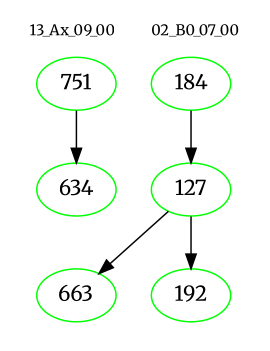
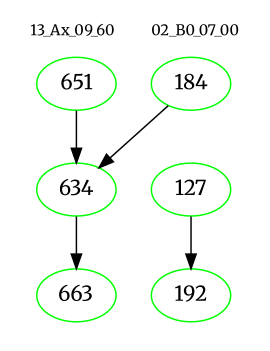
cluster "13_Ax_09_00": label "13_Ax_09_00" -> "13_Ax_09_60"
node "751": label "751" -> "651"
edge "184" -> "127": now "184" -> "634"
edge "127" -> "663": now "634" -> "663"
